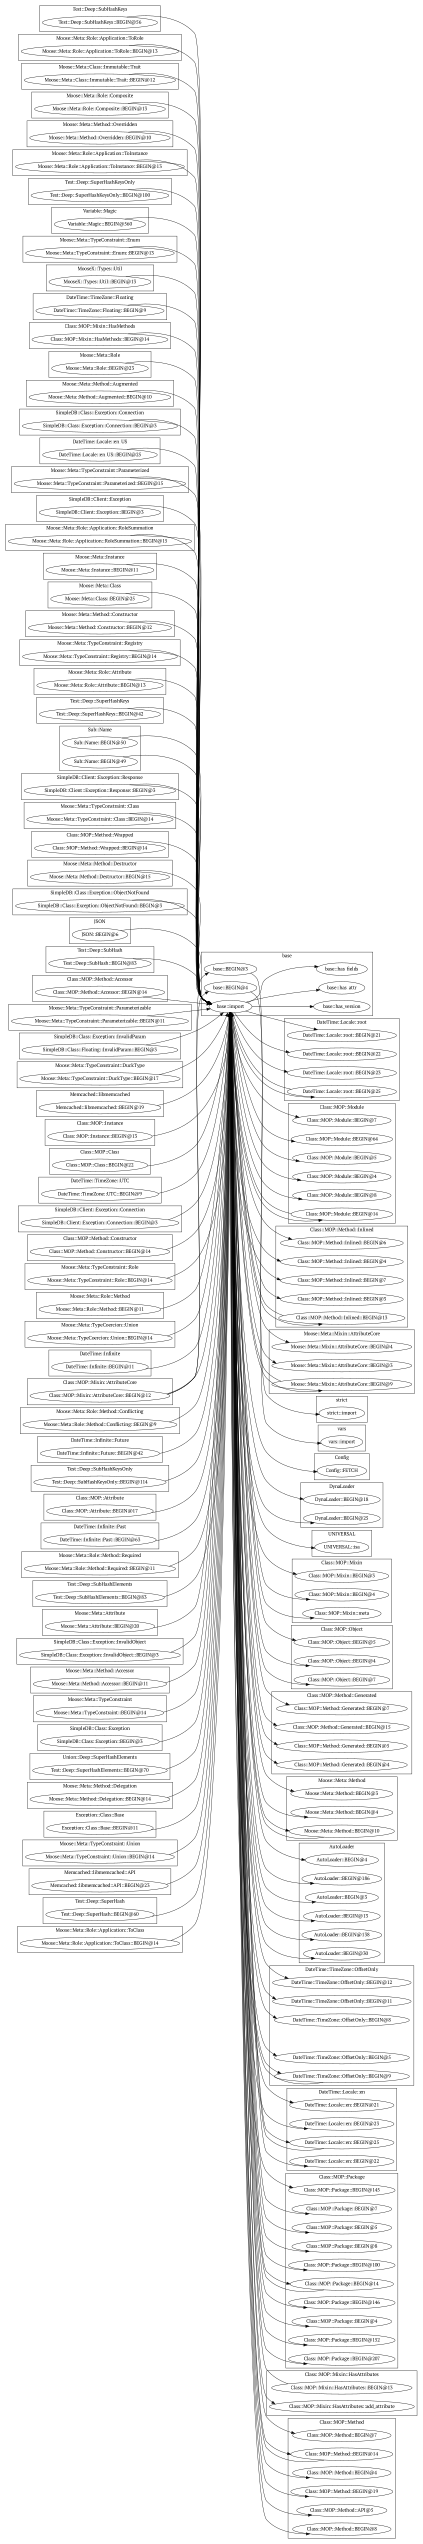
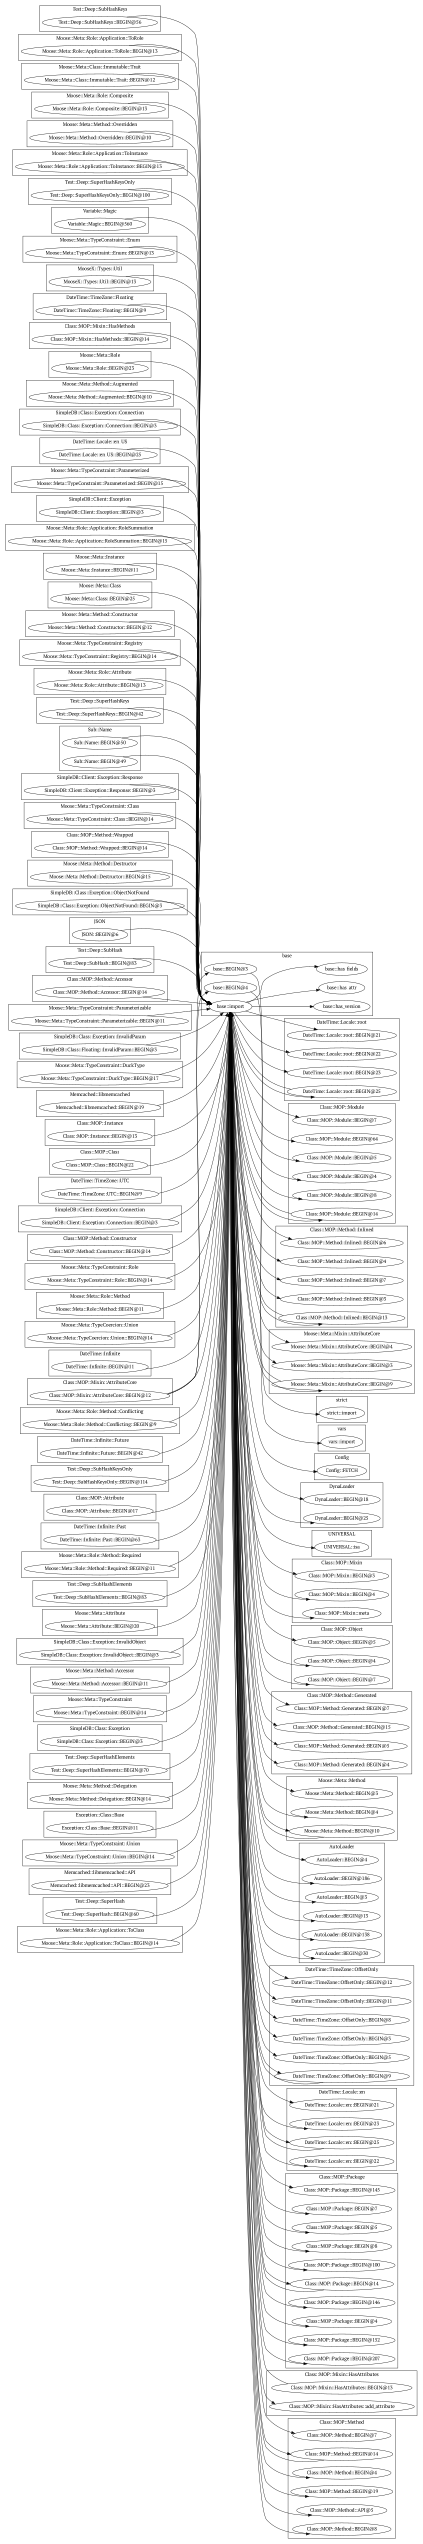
cluster "Union::Deep::SuperHashElements": label "Union::Deep::SuperHashElements" -> "Test::Deep::SuperHashElements"
node "DateTime::TimeZone::OffsetOnly::BEGIN@3": added
